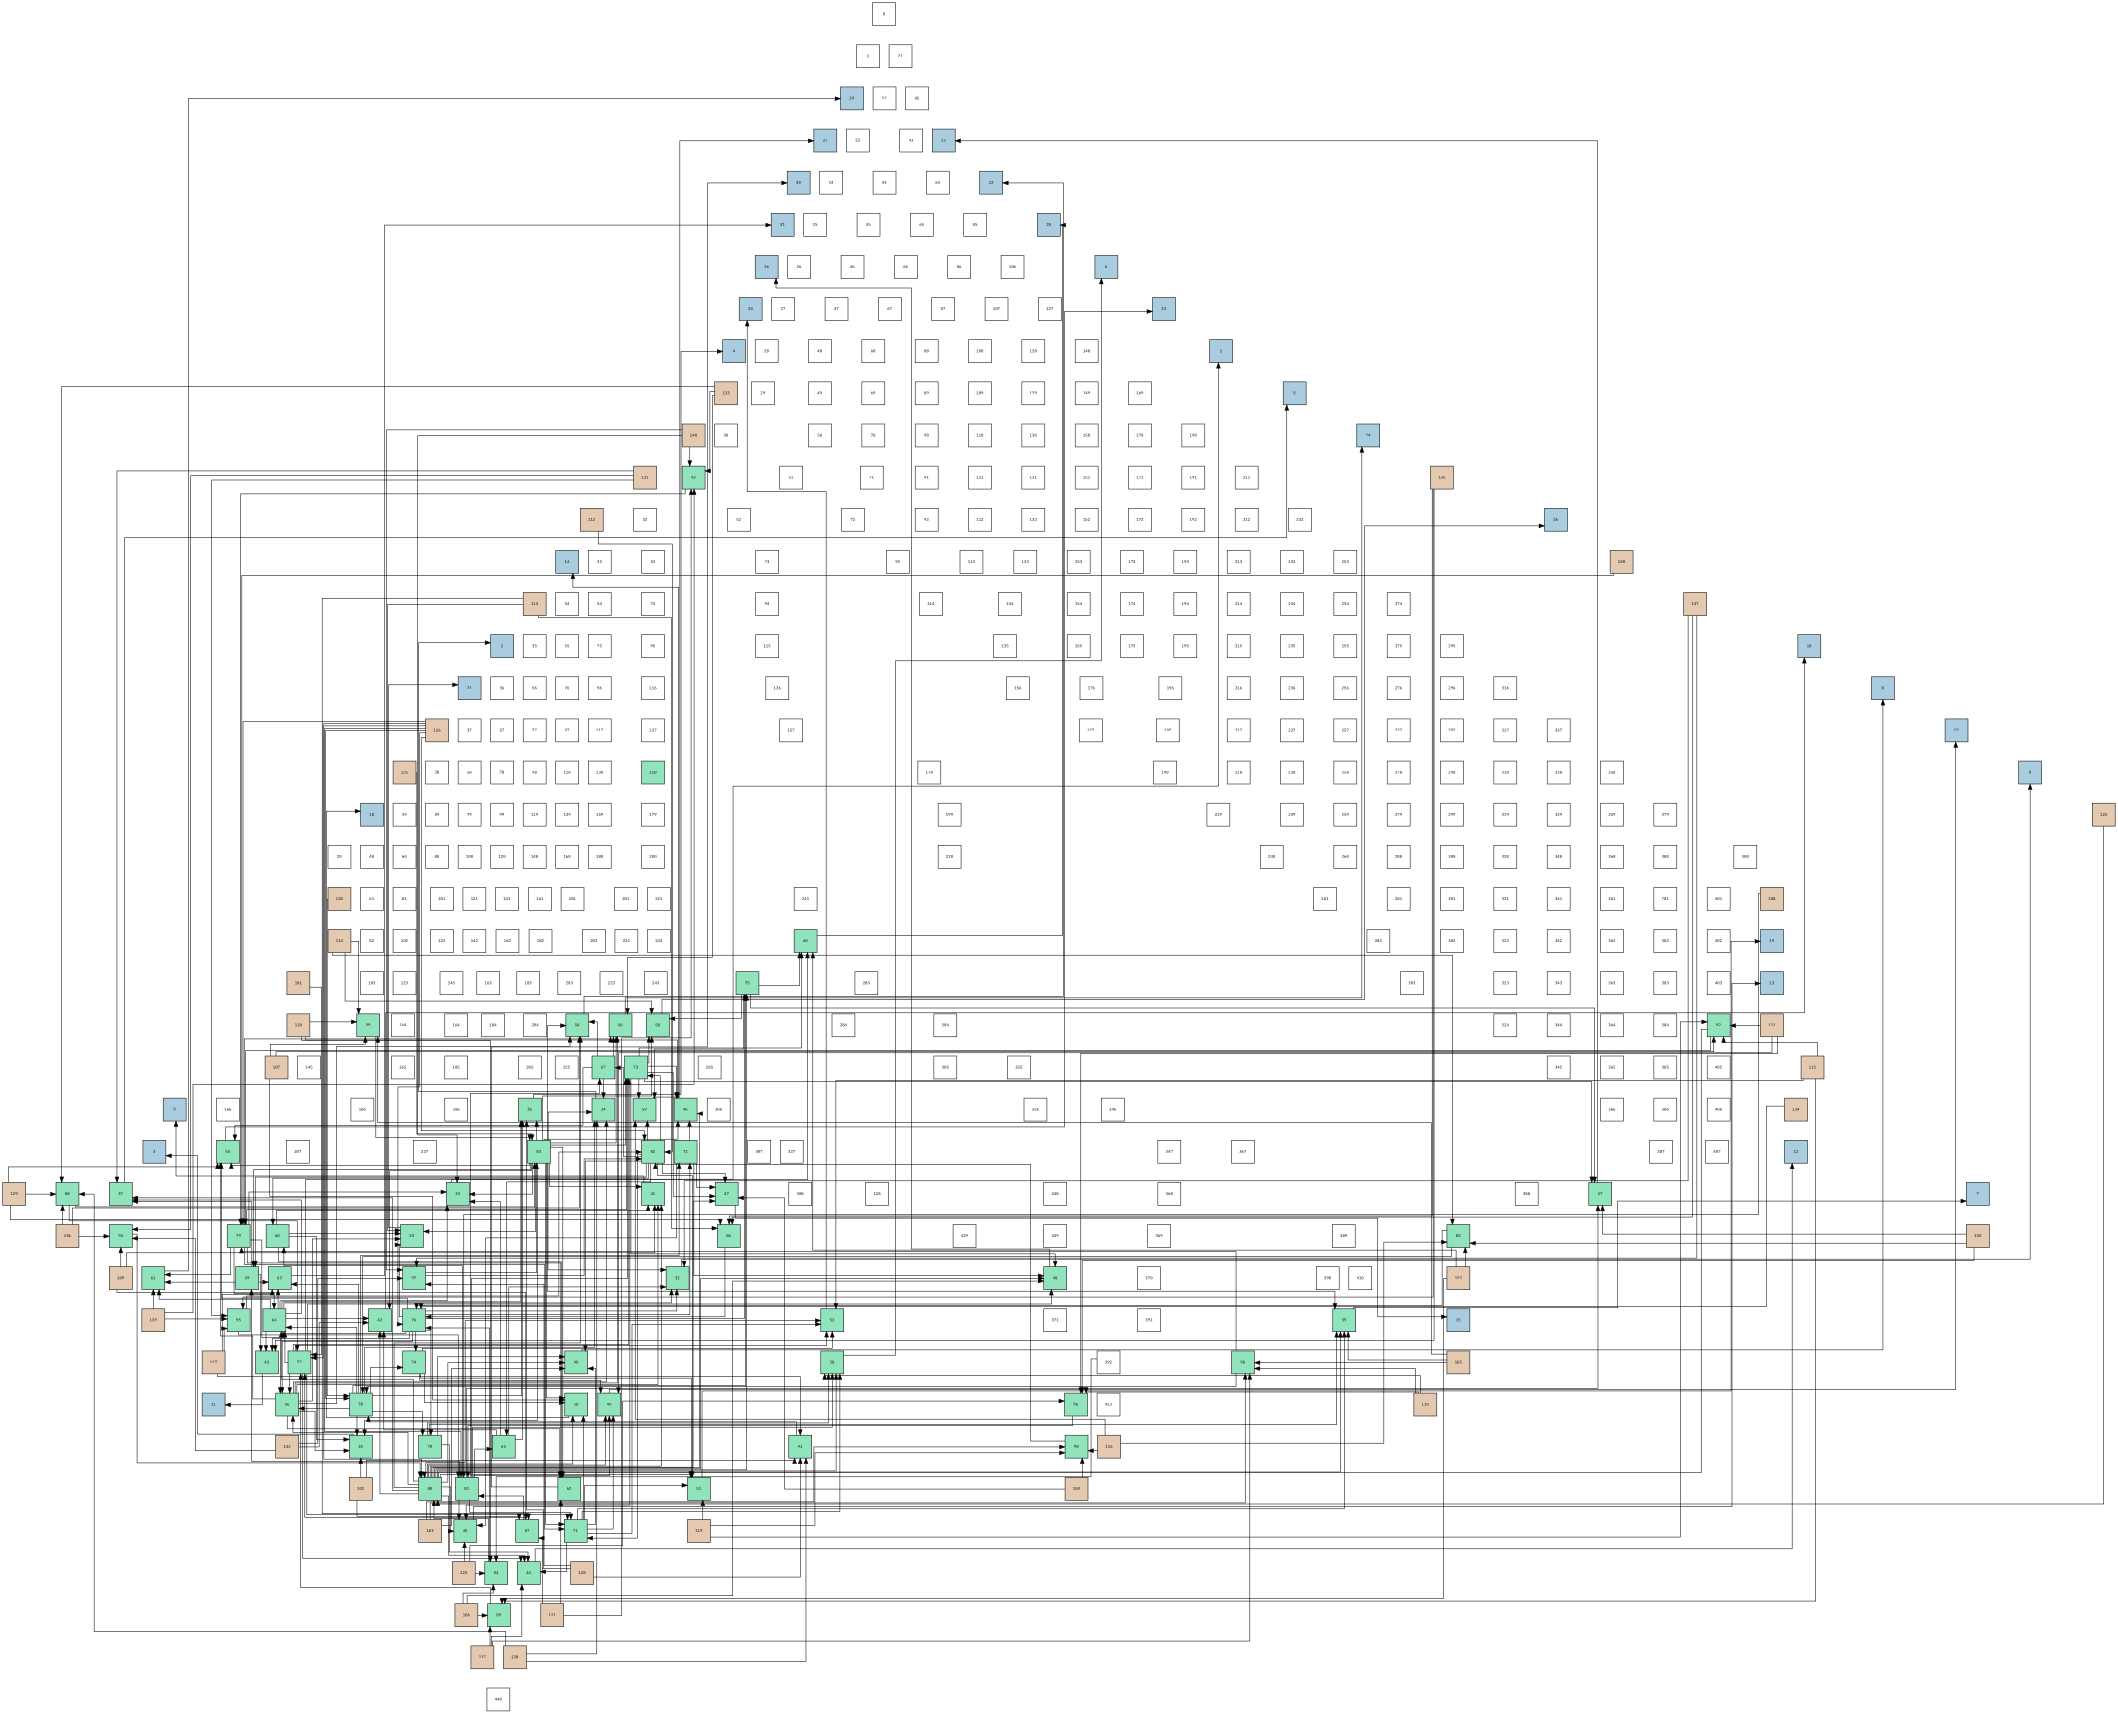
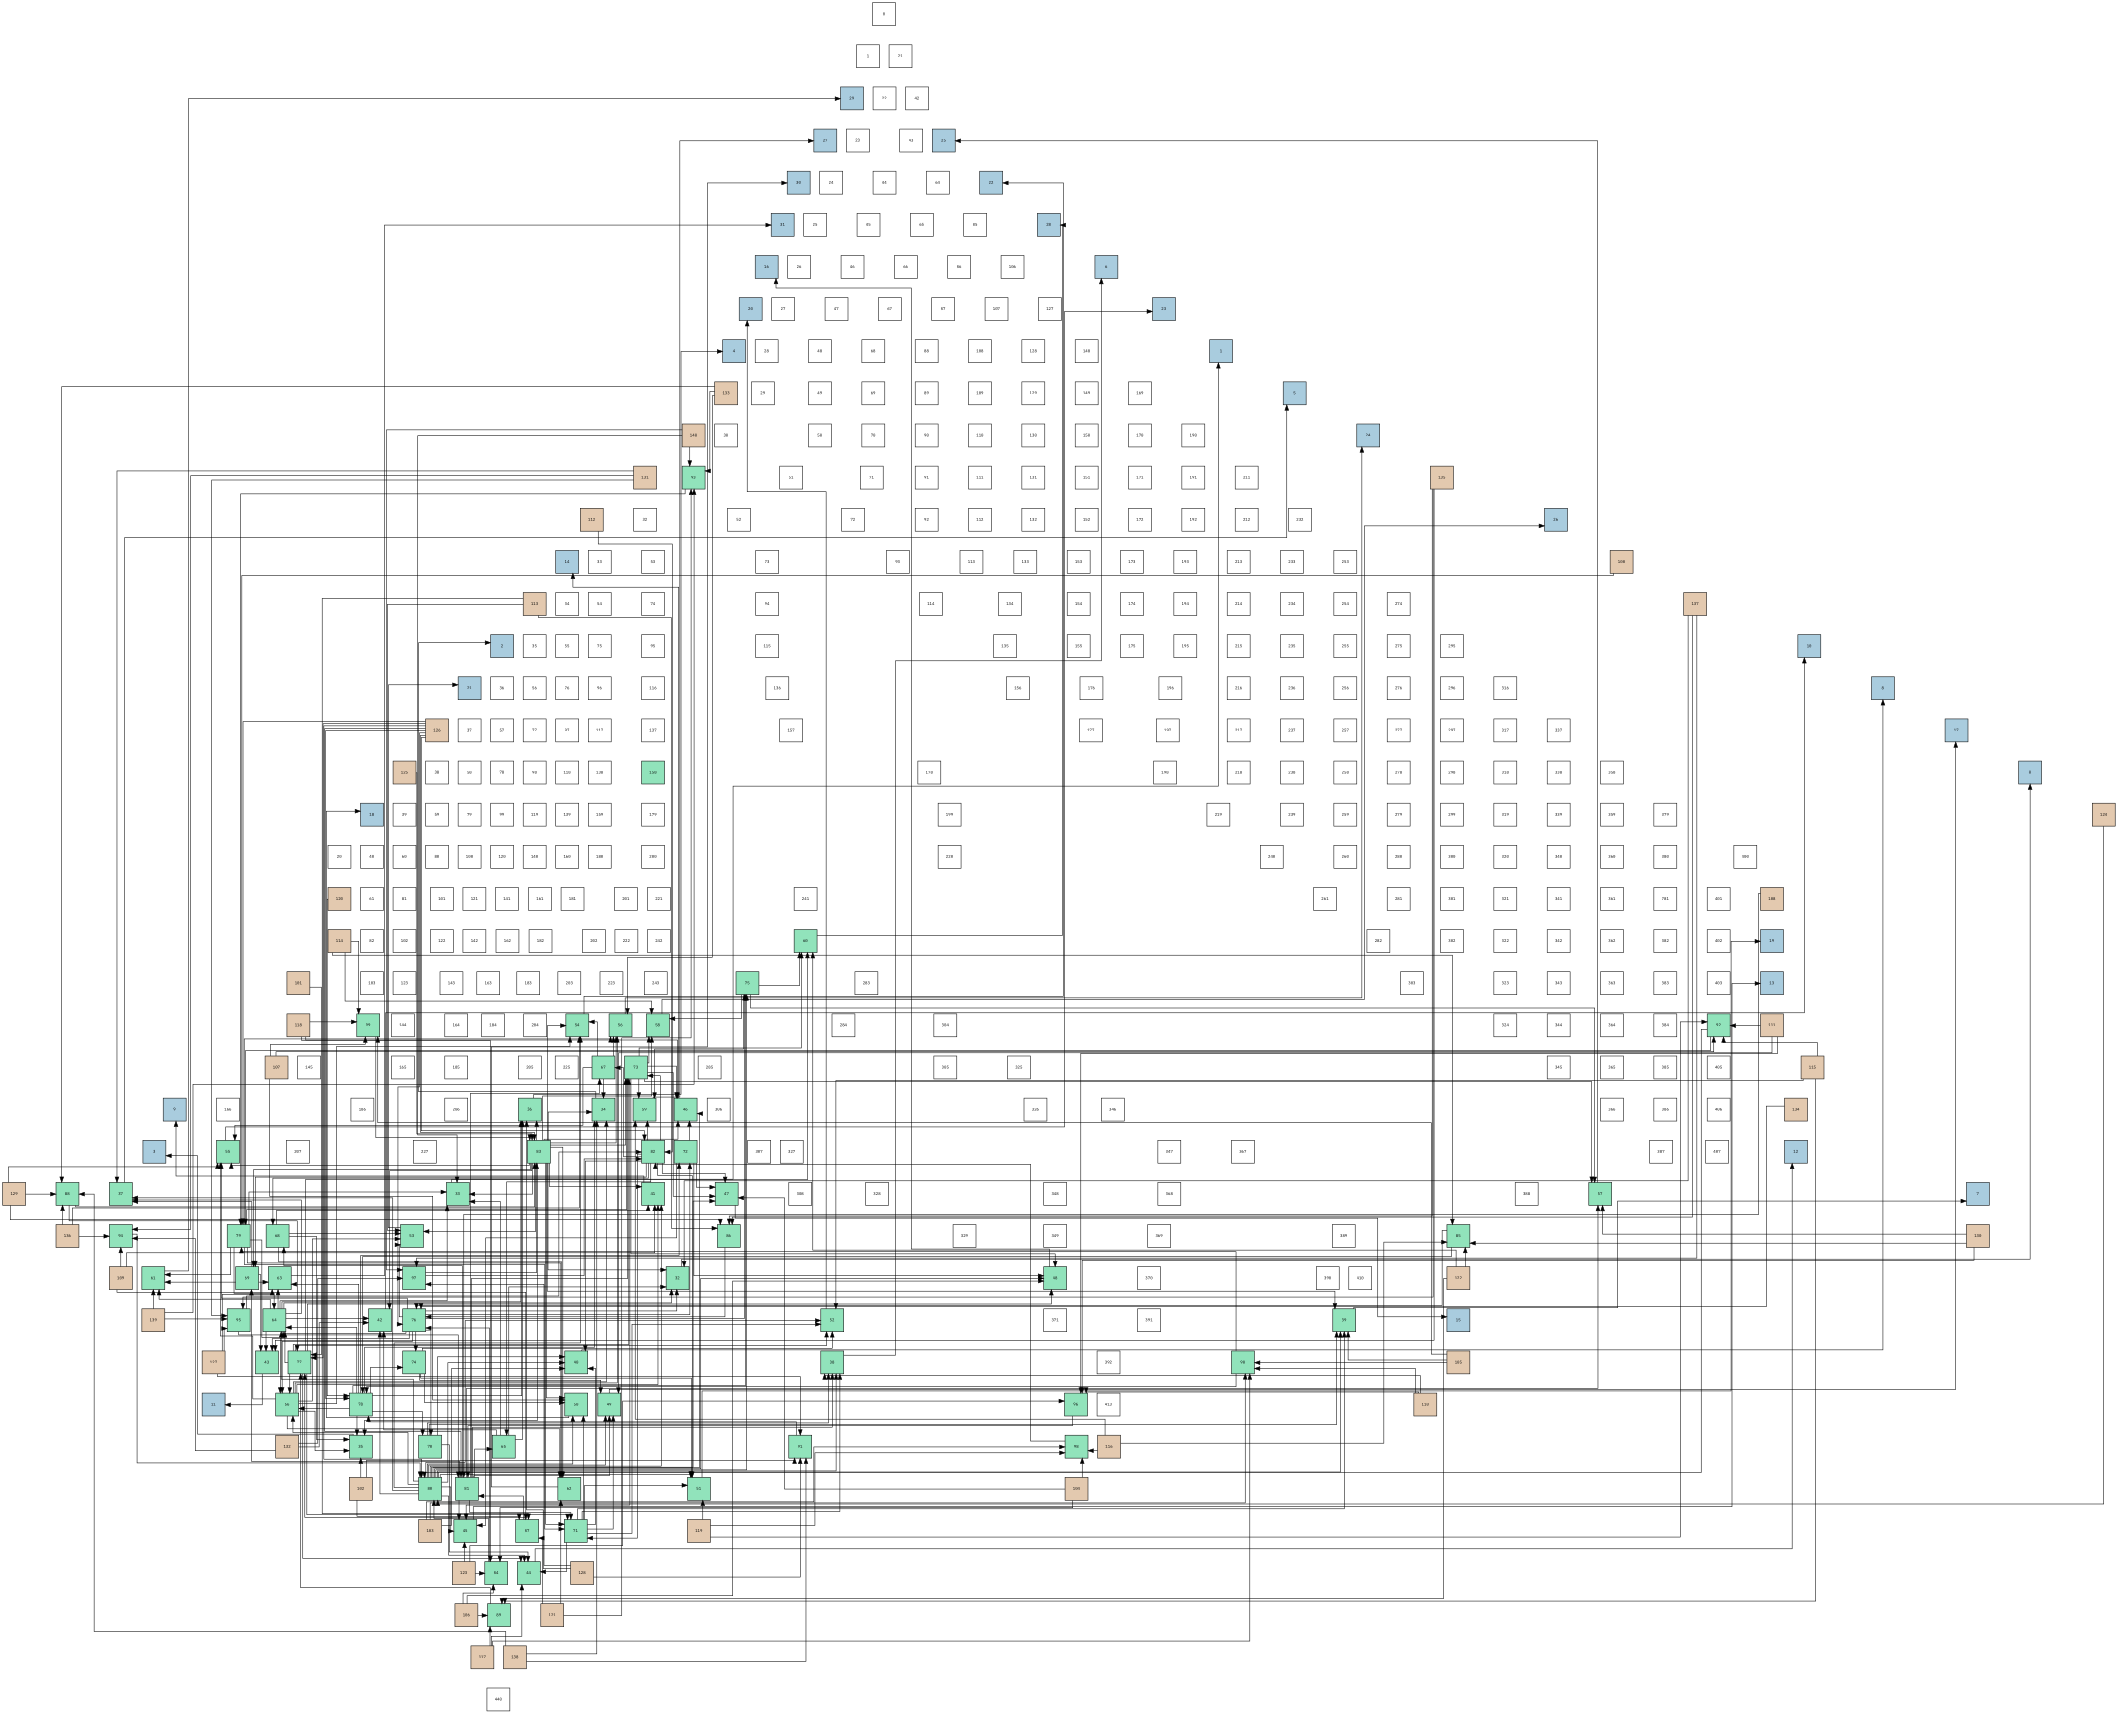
edge "126" -> "83": added
edge "392" -> "84": now "104" -> "84"
